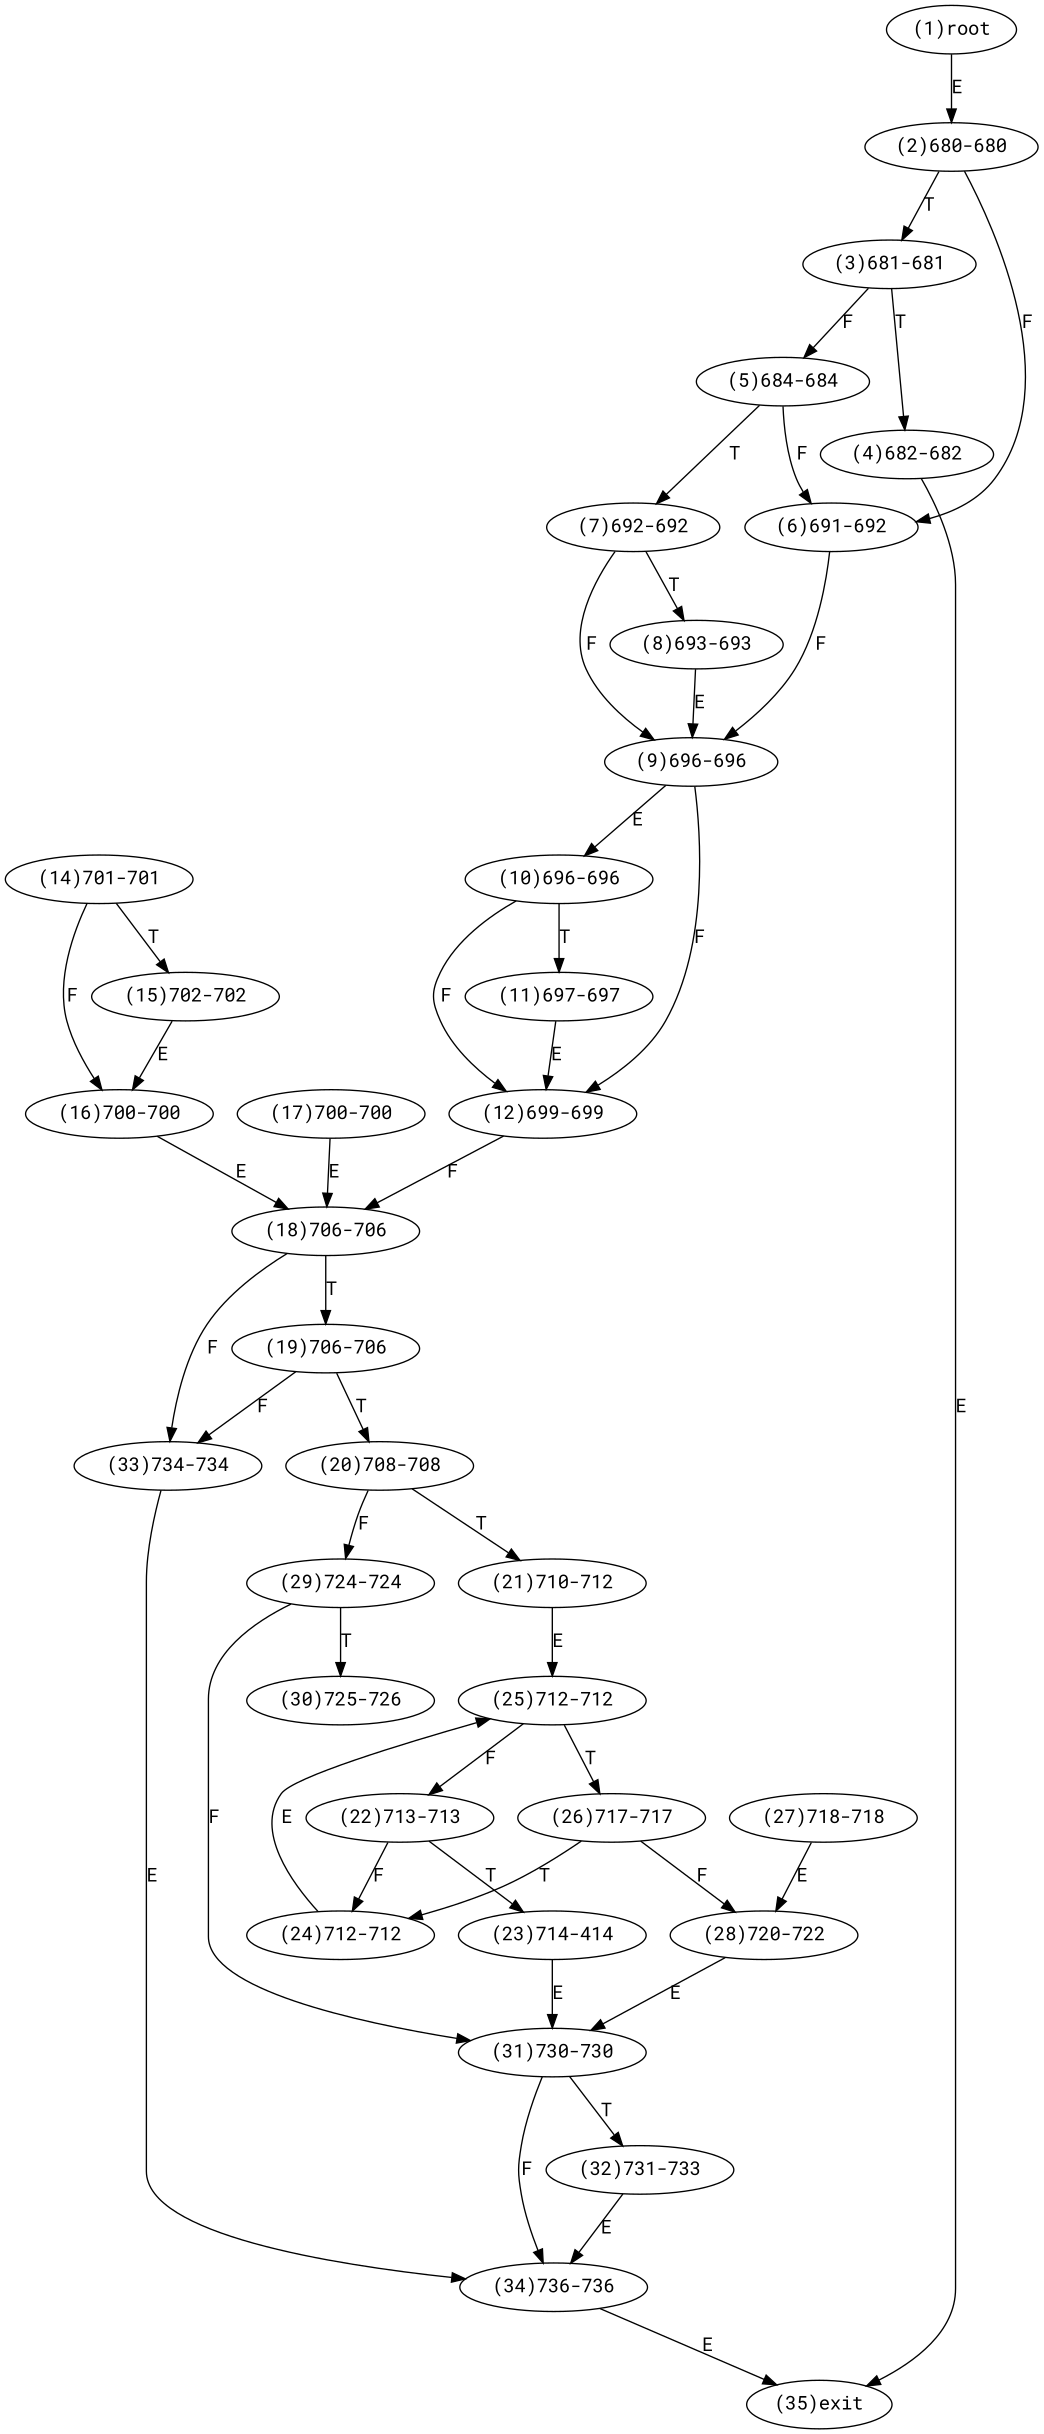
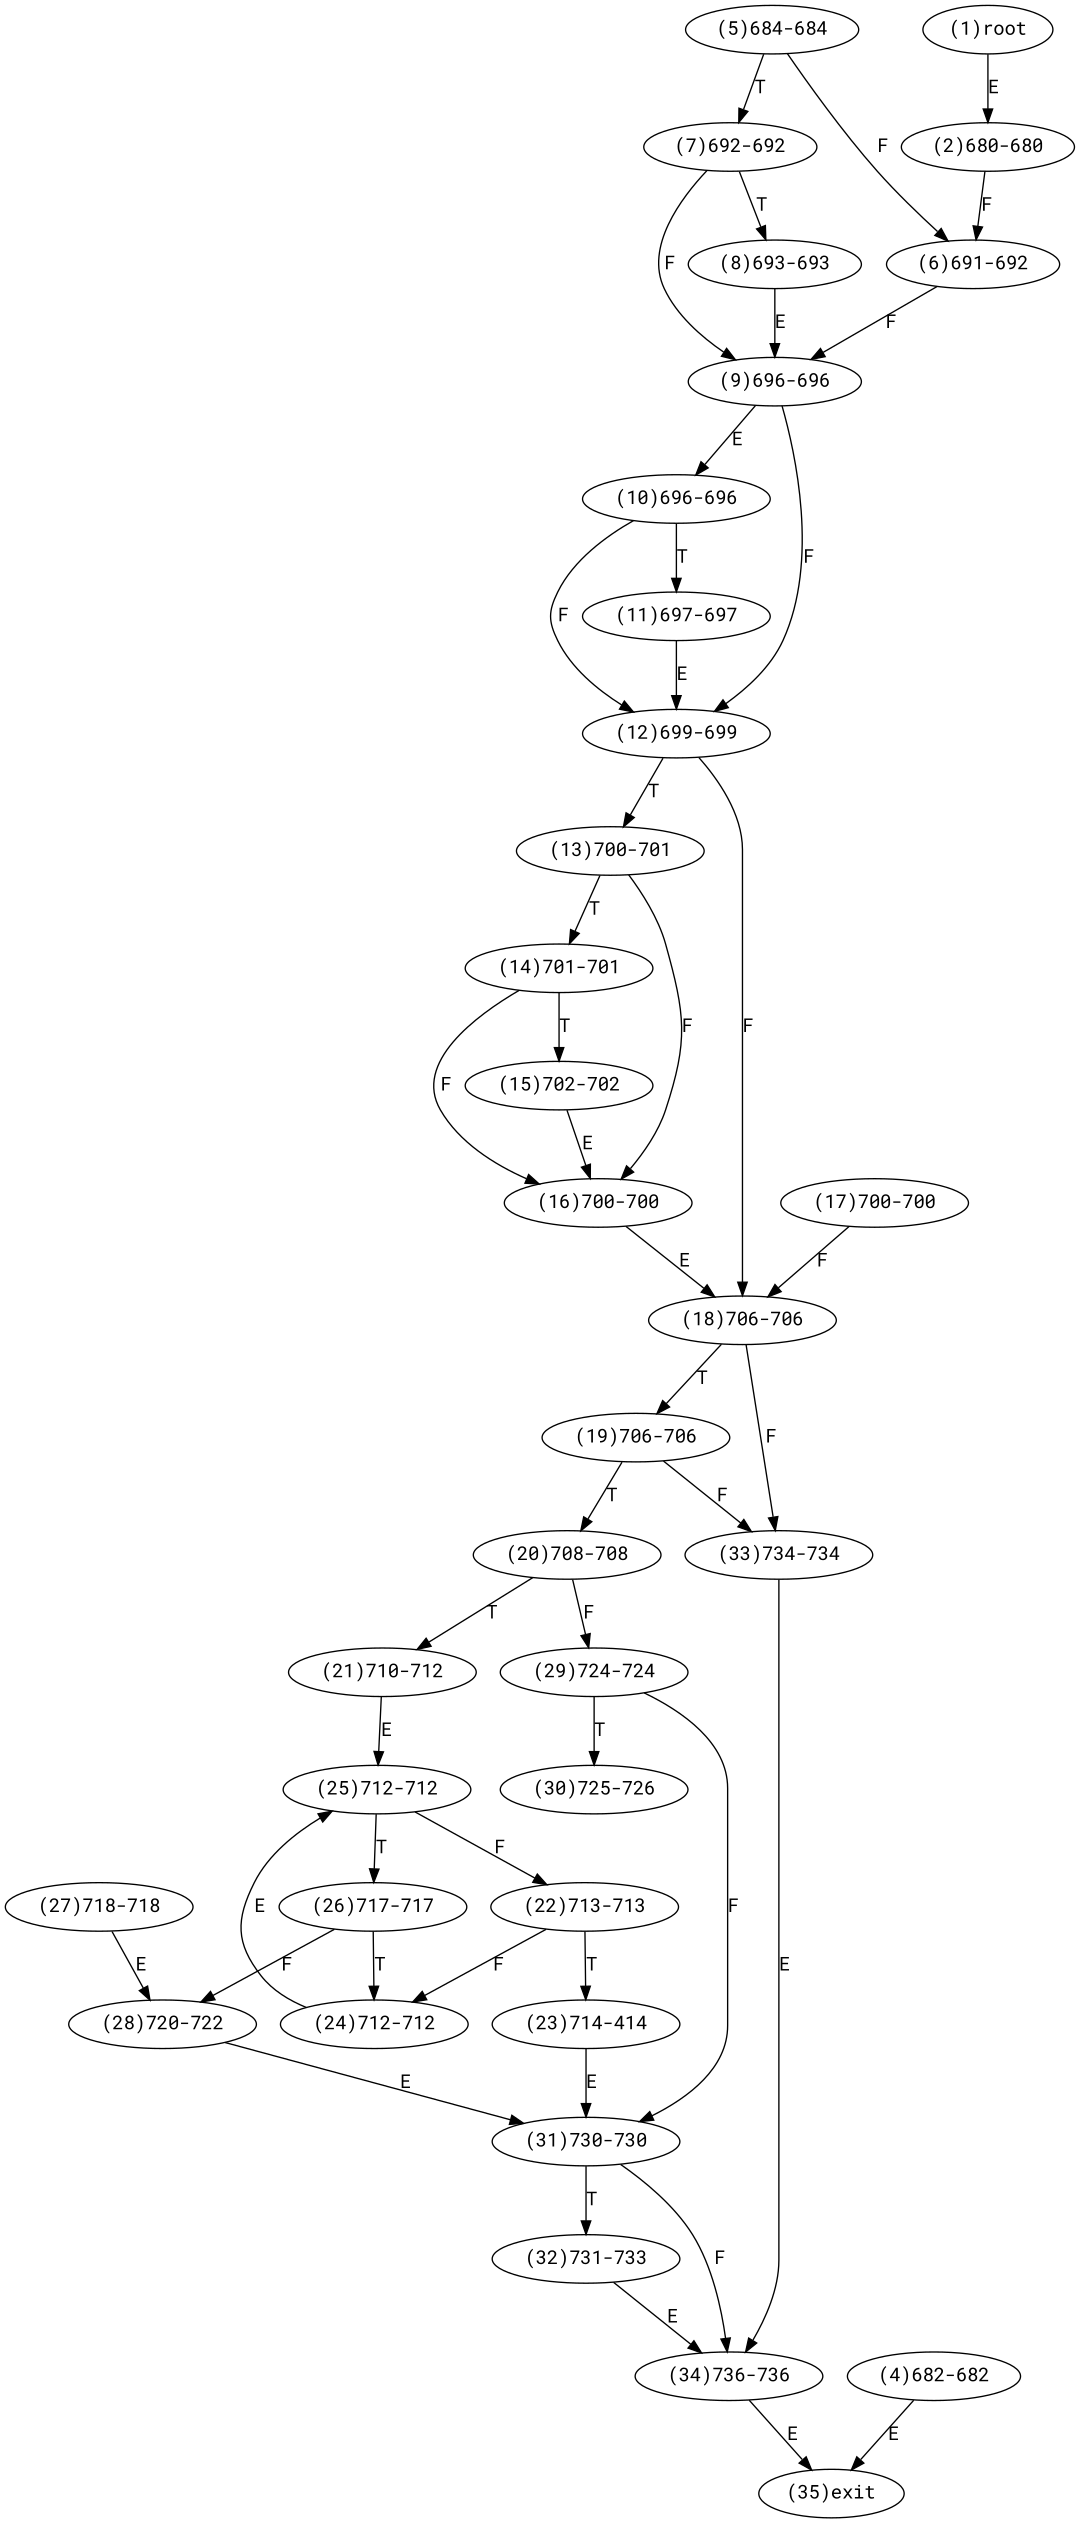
node "(3)681-681": removed
node "(13)700-701": added
edge "(17)700-700" -> "(18)706-706": label "E" -> "F"
